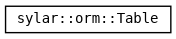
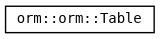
node "sylar::orm::Table": label "sylar::orm::Table" -> "orm::orm::Table"
